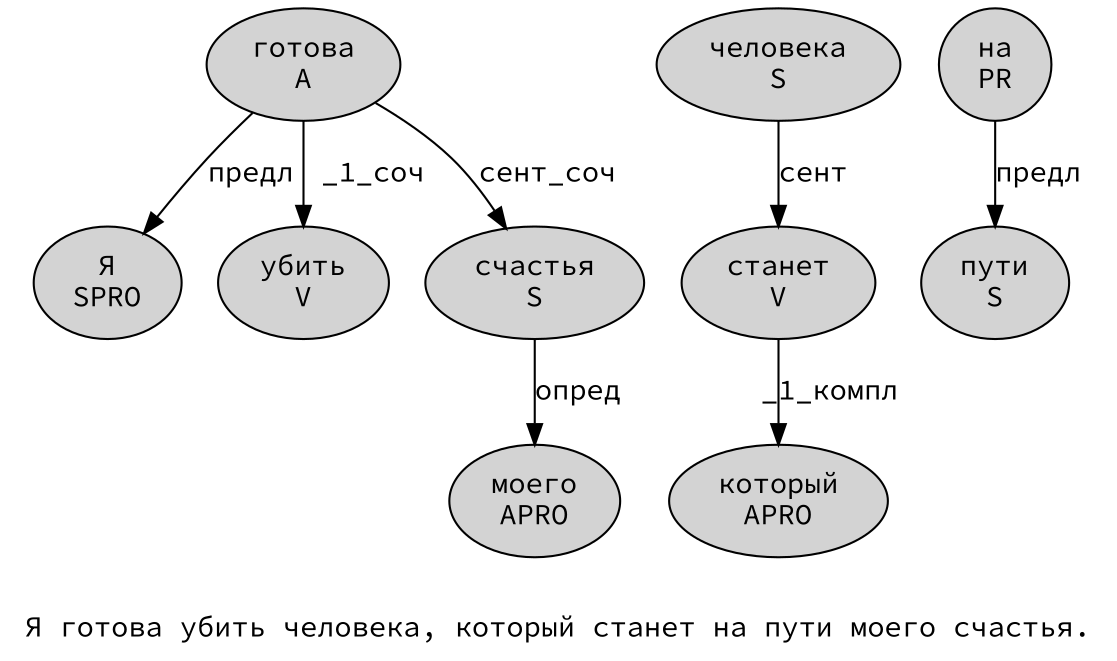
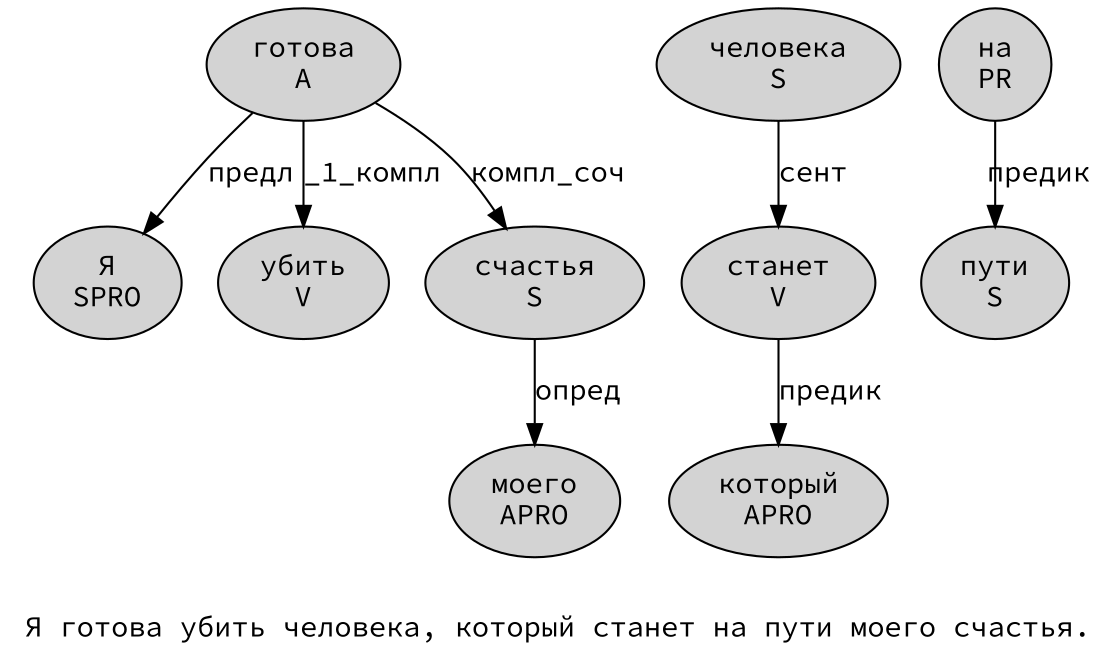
edge "готова A" -> "убить V": label "_1_соч" -> "_1_компл"
edge "готова A" -> "счастья S": label "сент_соч" -> "компл_соч"
edge "на PR" -> "пути S": label "предл" -> "предик"
edge "станет V" -> "который APRO": label "_1_компл" -> "предик"
